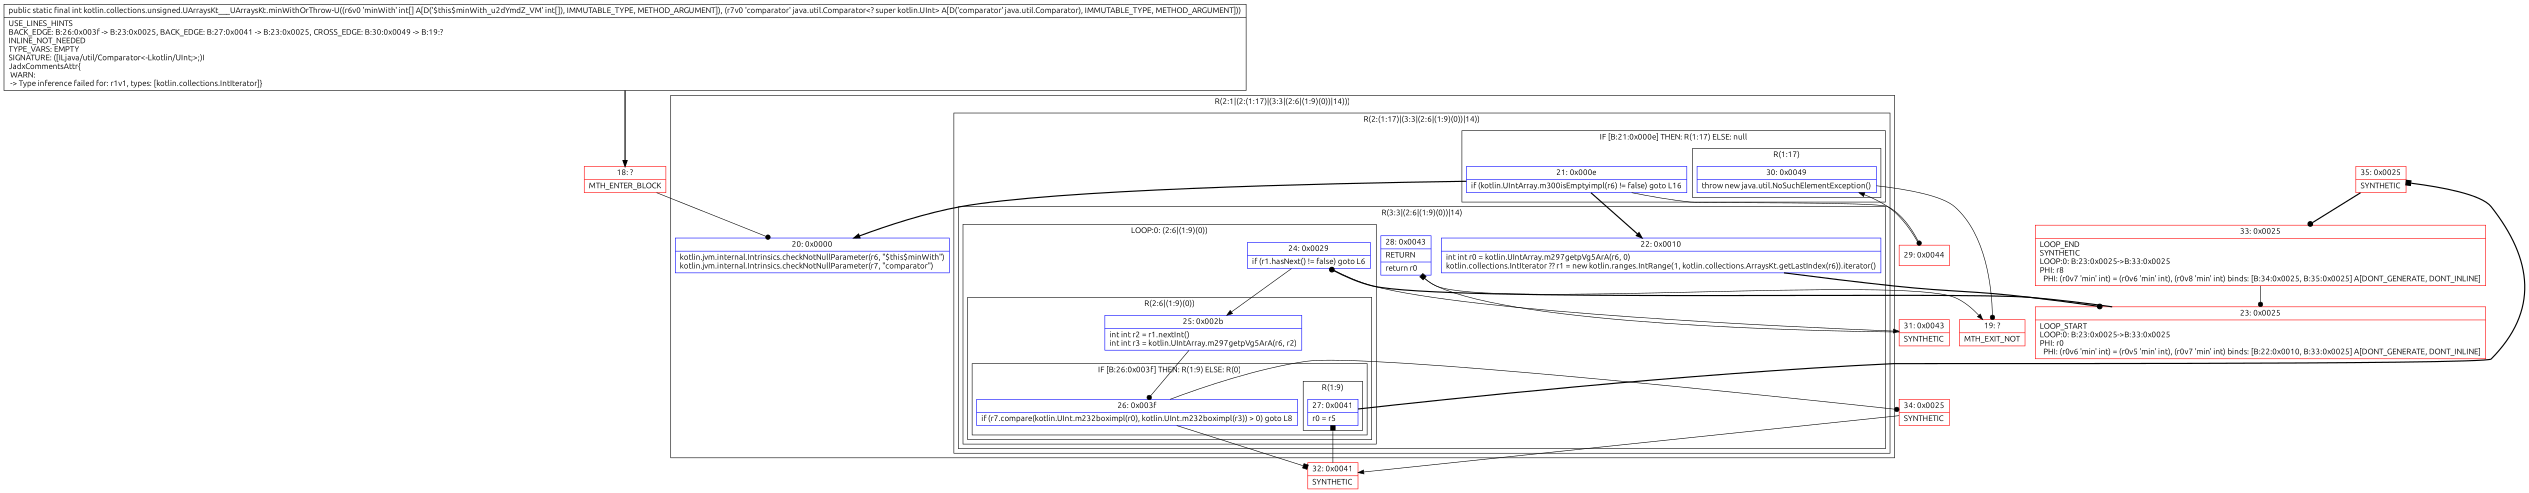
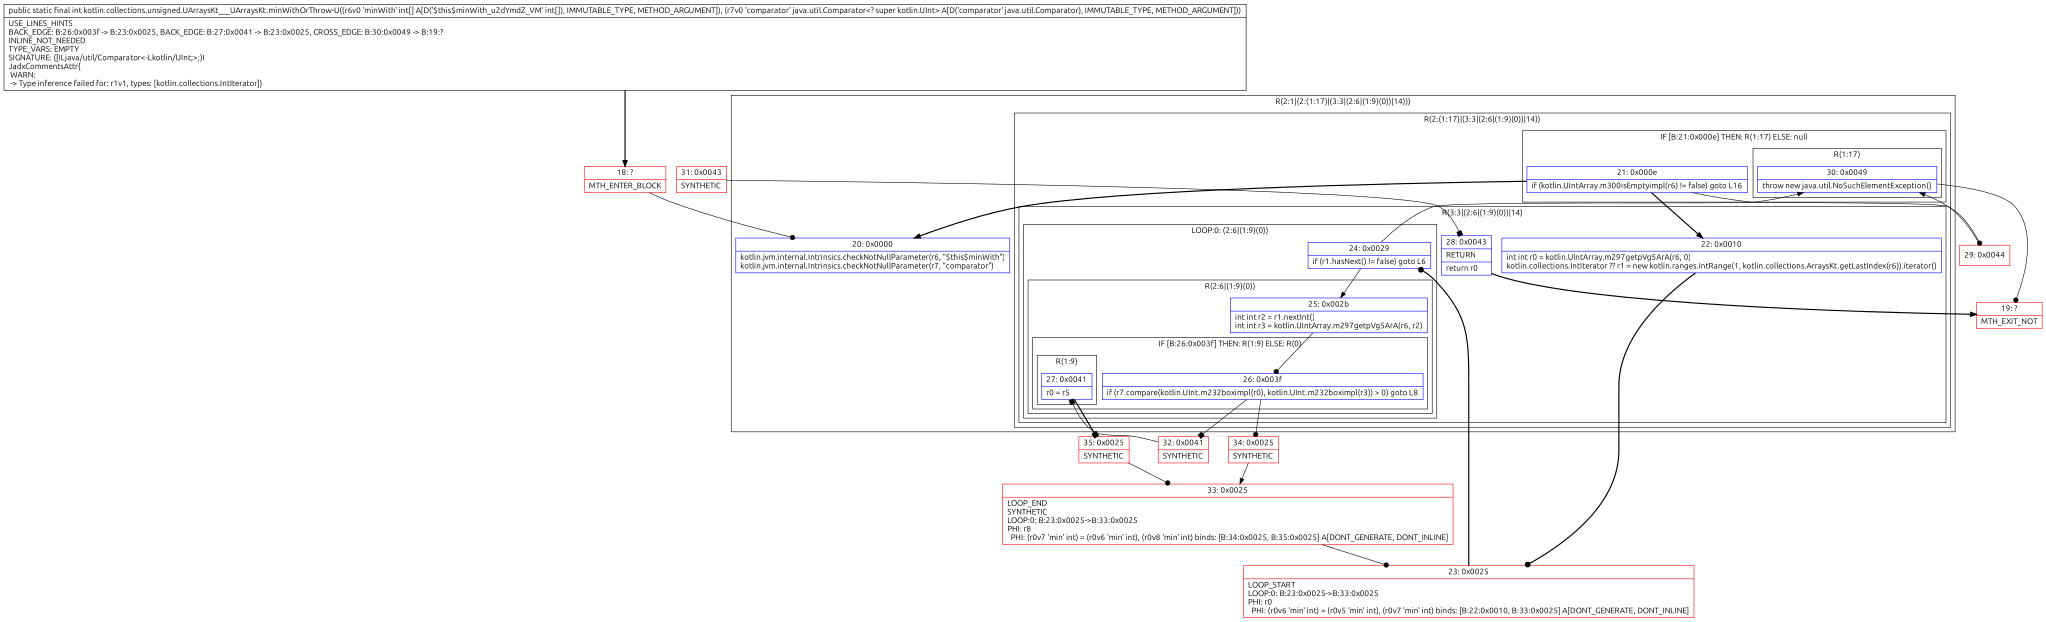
edge "35: 0x0025" -> "33: 0x0025": style bold -> solid
edge "28: 0x0043" -> "19: ?": style solid -> bold
edge "24: 0x0029" -> "31: 0x0043": now "24: 0x0029" -> "30: 0x0049"
edge "34: 0x0025" -> "32: 0x0041": now "34: 0x0025" -> "33: 0x0025"
